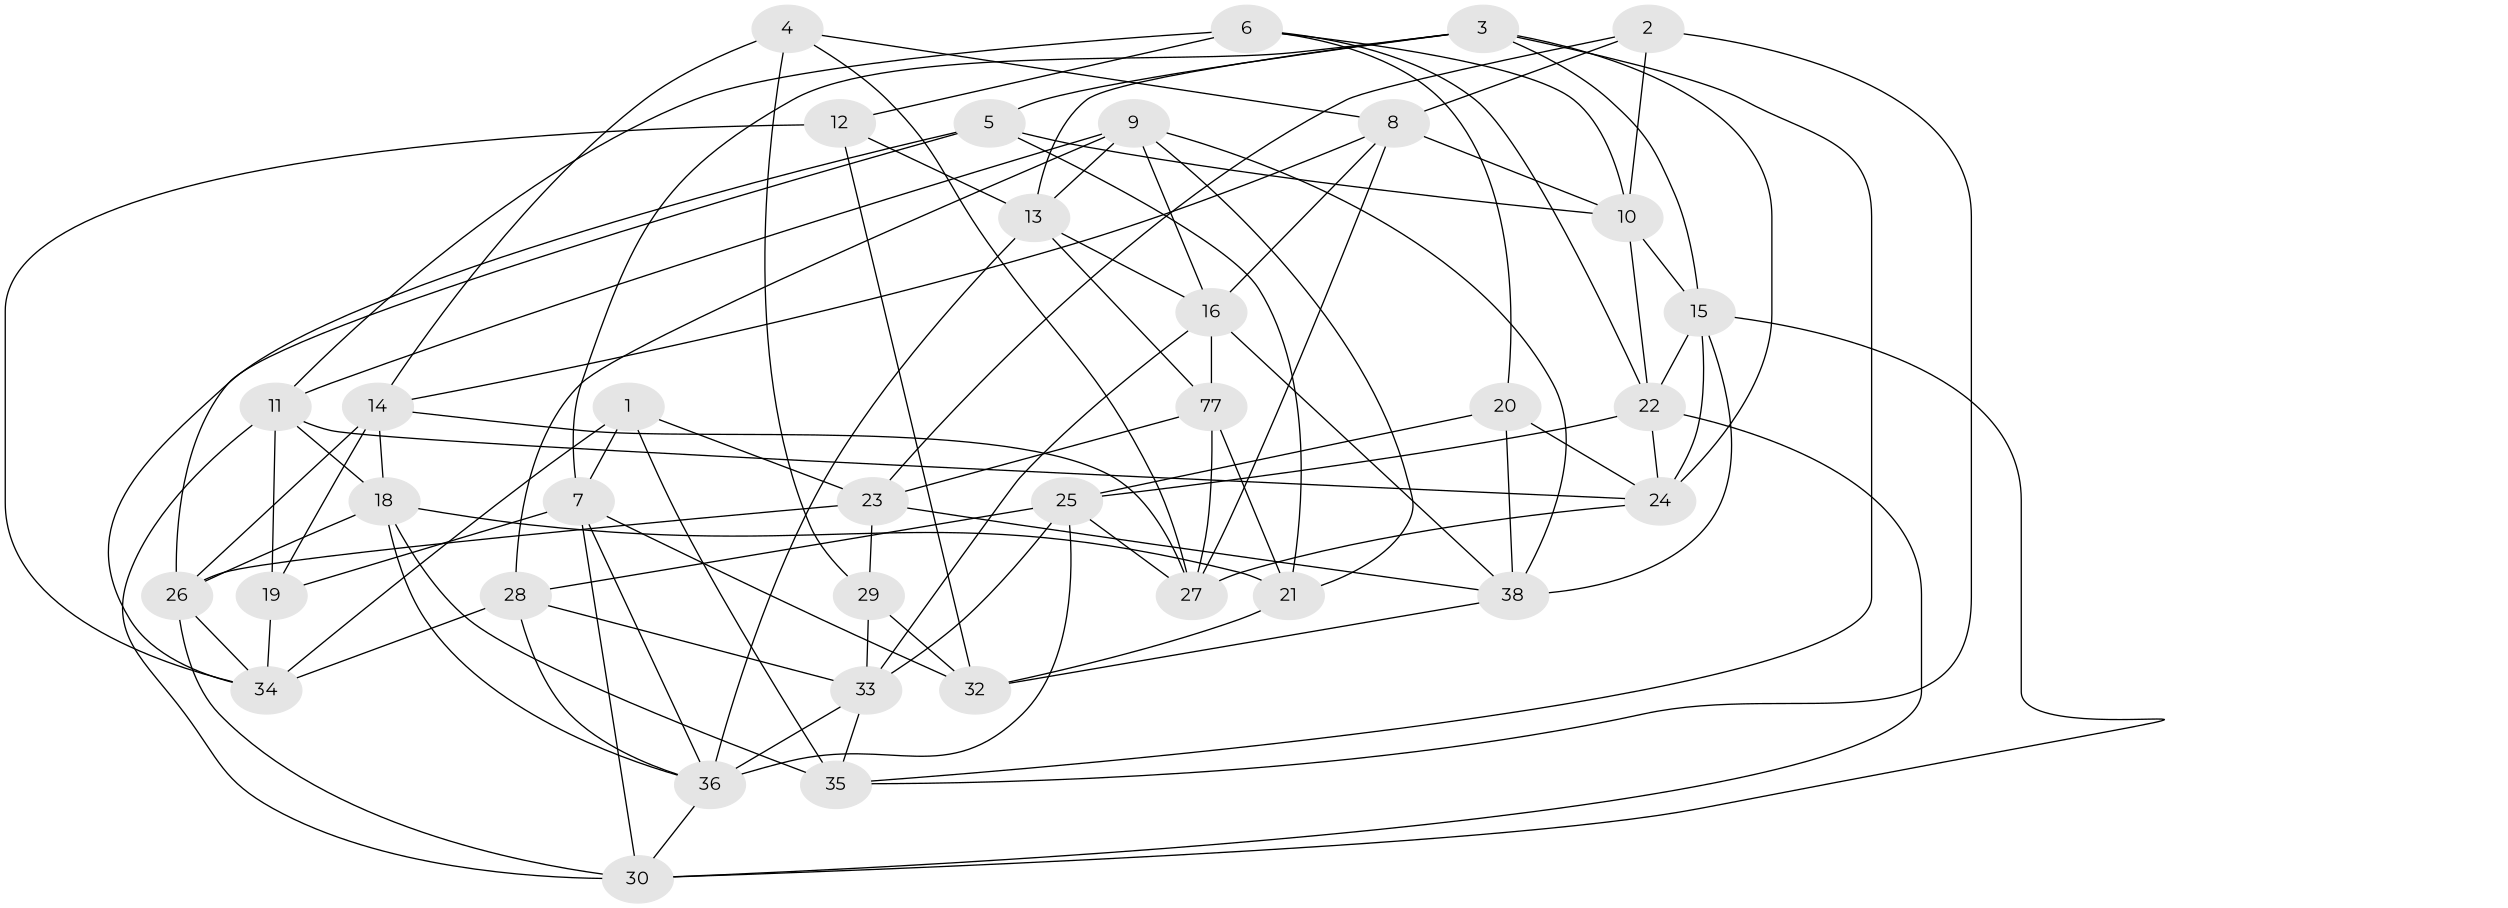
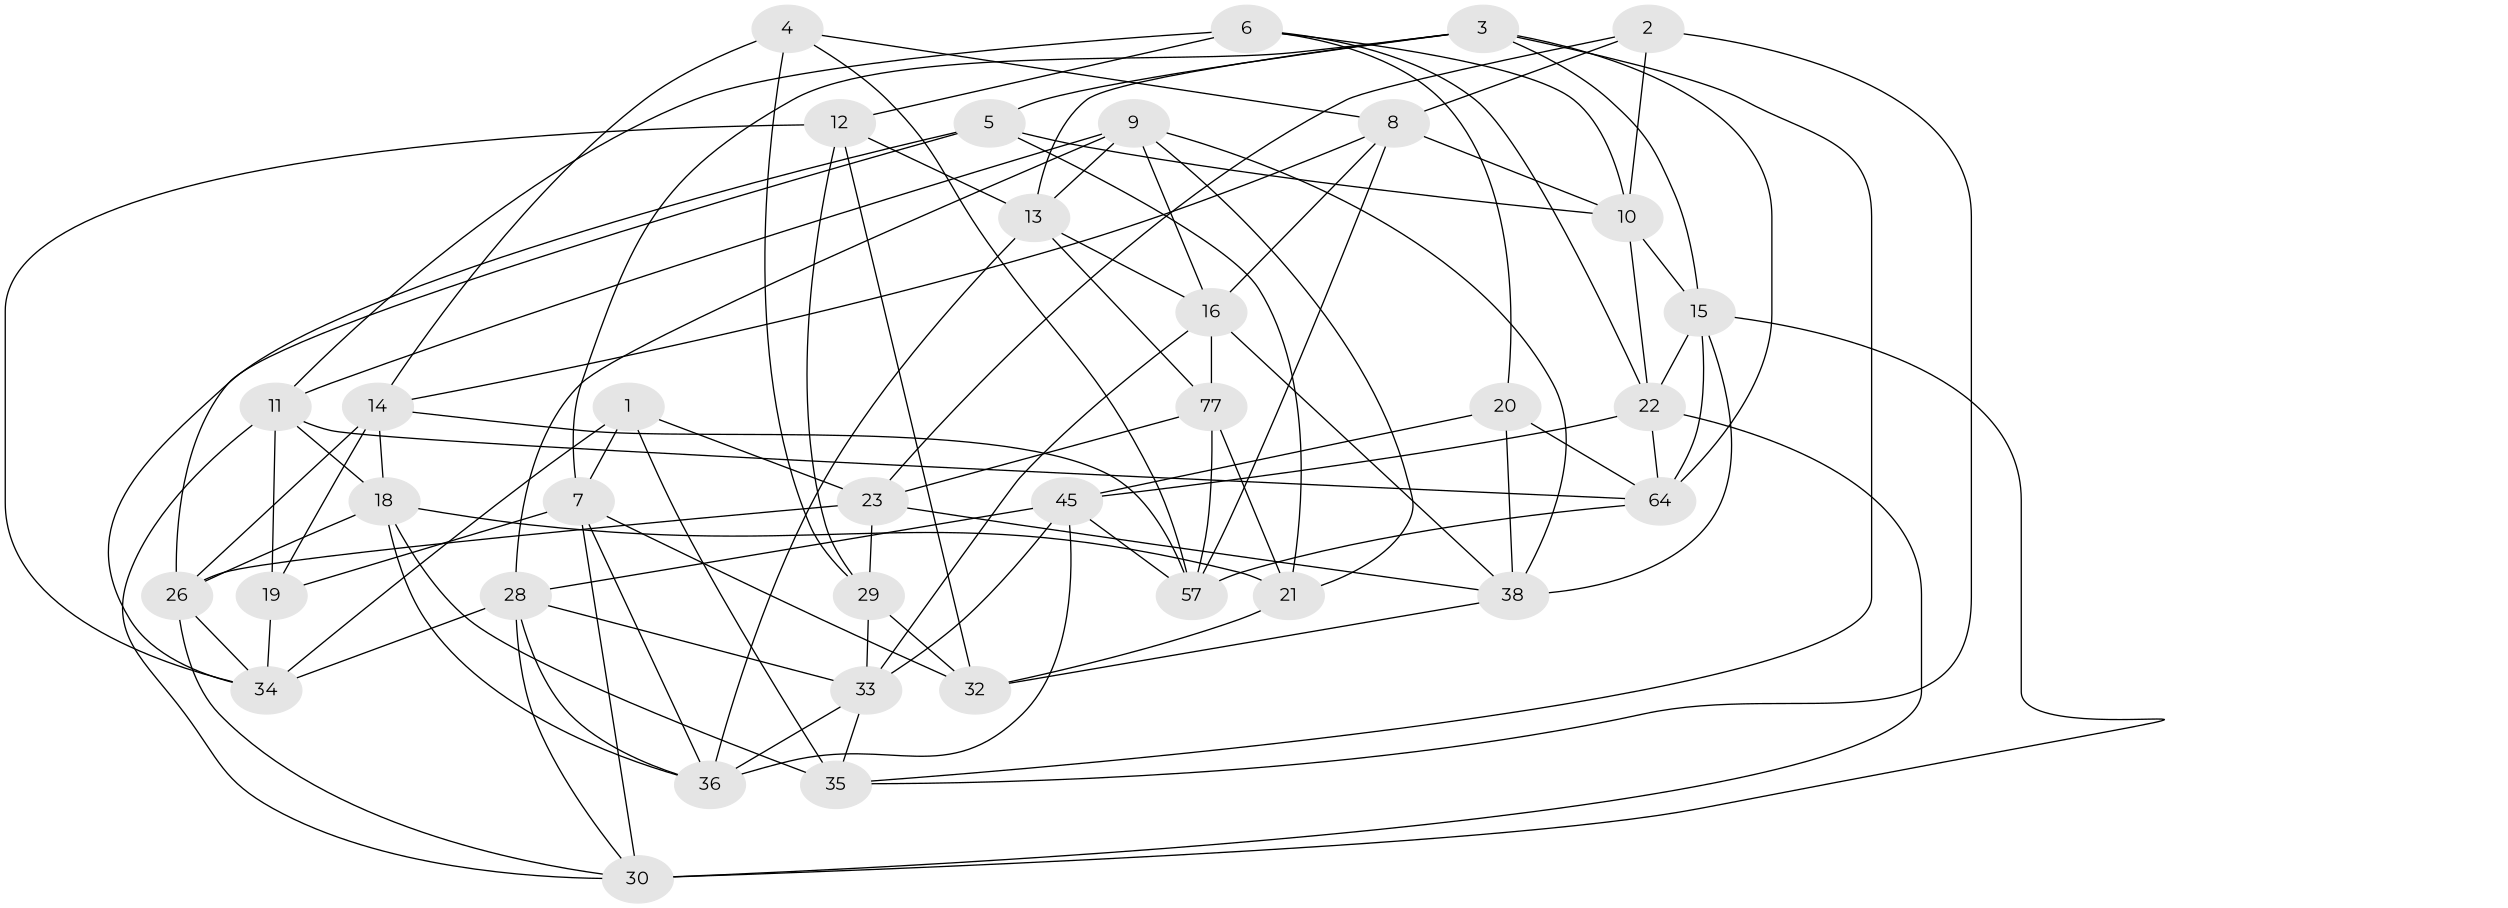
edge "12" -- "29": added
node "25": label "25" -> "45"
node "24": label "24" -> "64"
node "27": label "27" -> "57"
edge "36" -- "30": now "28" -- "30"
